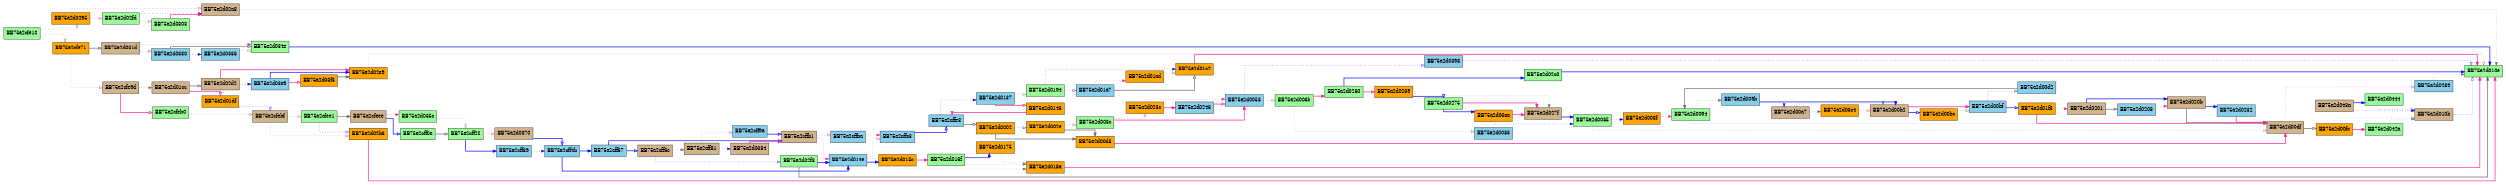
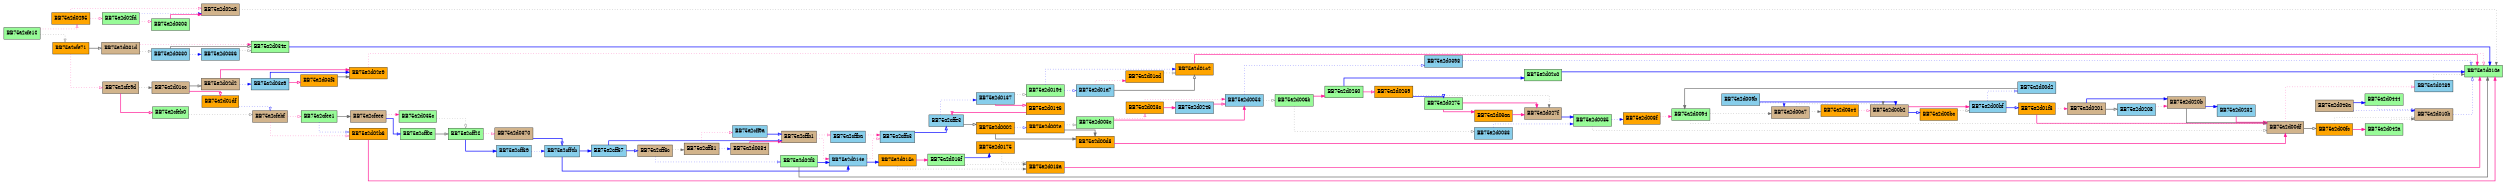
edge "BB75a2d0094" -> "BB75a2d009b": now "BB75a2d0094" -> "BB75a2d00a7"
edge "BB75a2d0275" -> "BB75a2d03aa": color blue -> deeppink
